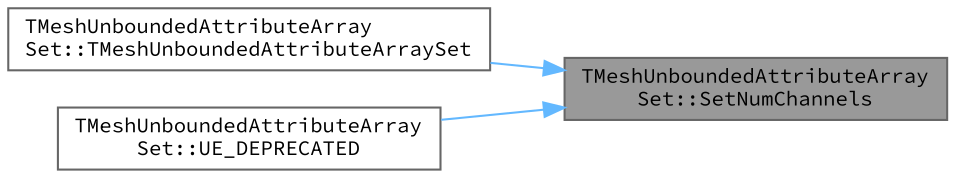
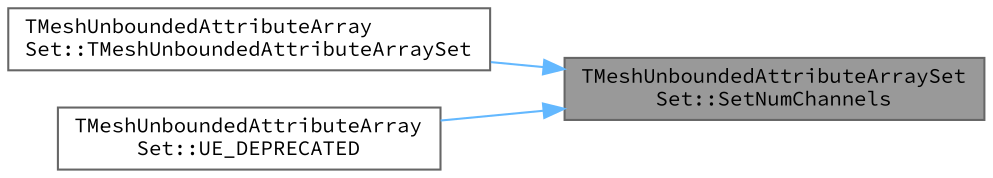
node "TMeshUnboundedAttributeArray Set::SetNumChannels": label "TMeshUnboundedAttributeArray Set::SetNumChannels" -> "TMeshUnboundedAttributeArraySet Set::SetNumChannels"
